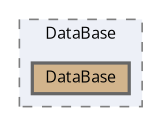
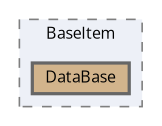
cluster "DataBase": label "DataBase" -> "BaseItem"
